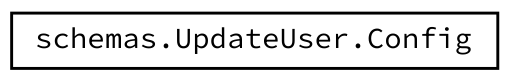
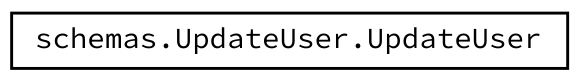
node "schemas.UpdateUser.Config": label "schemas.UpdateUser.Config" -> "schemas.UpdateUser.UpdateUser"
